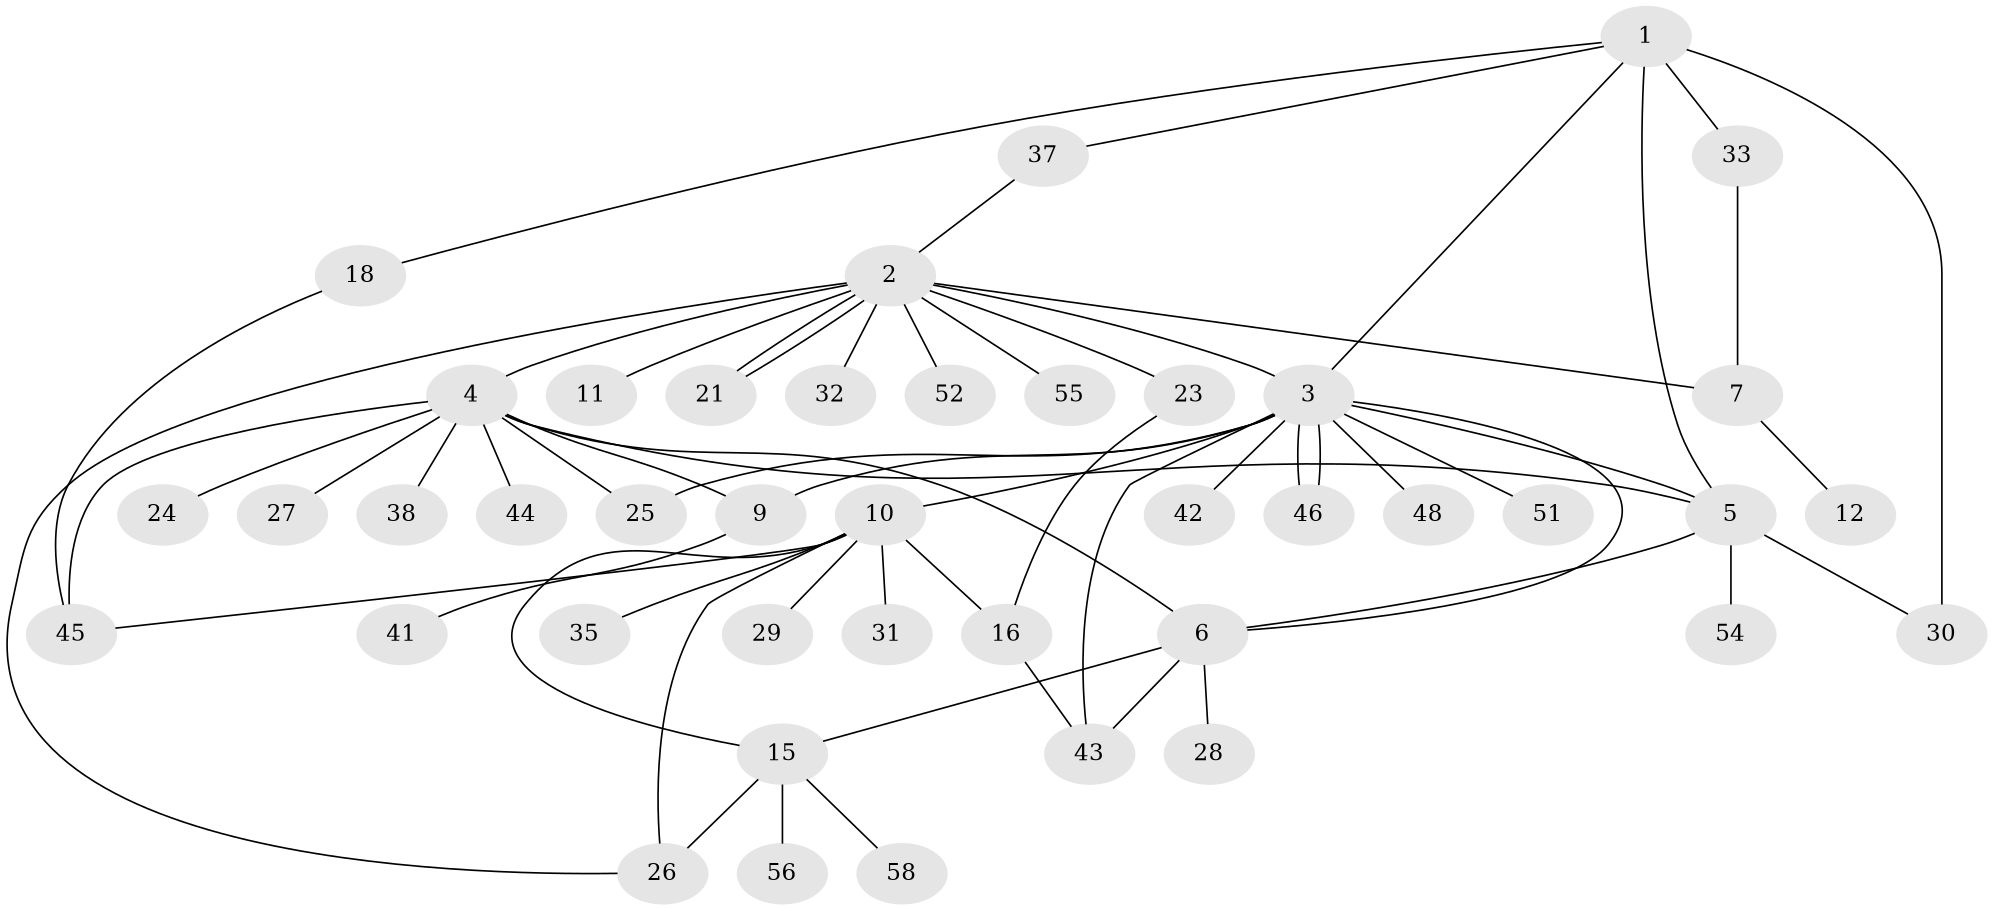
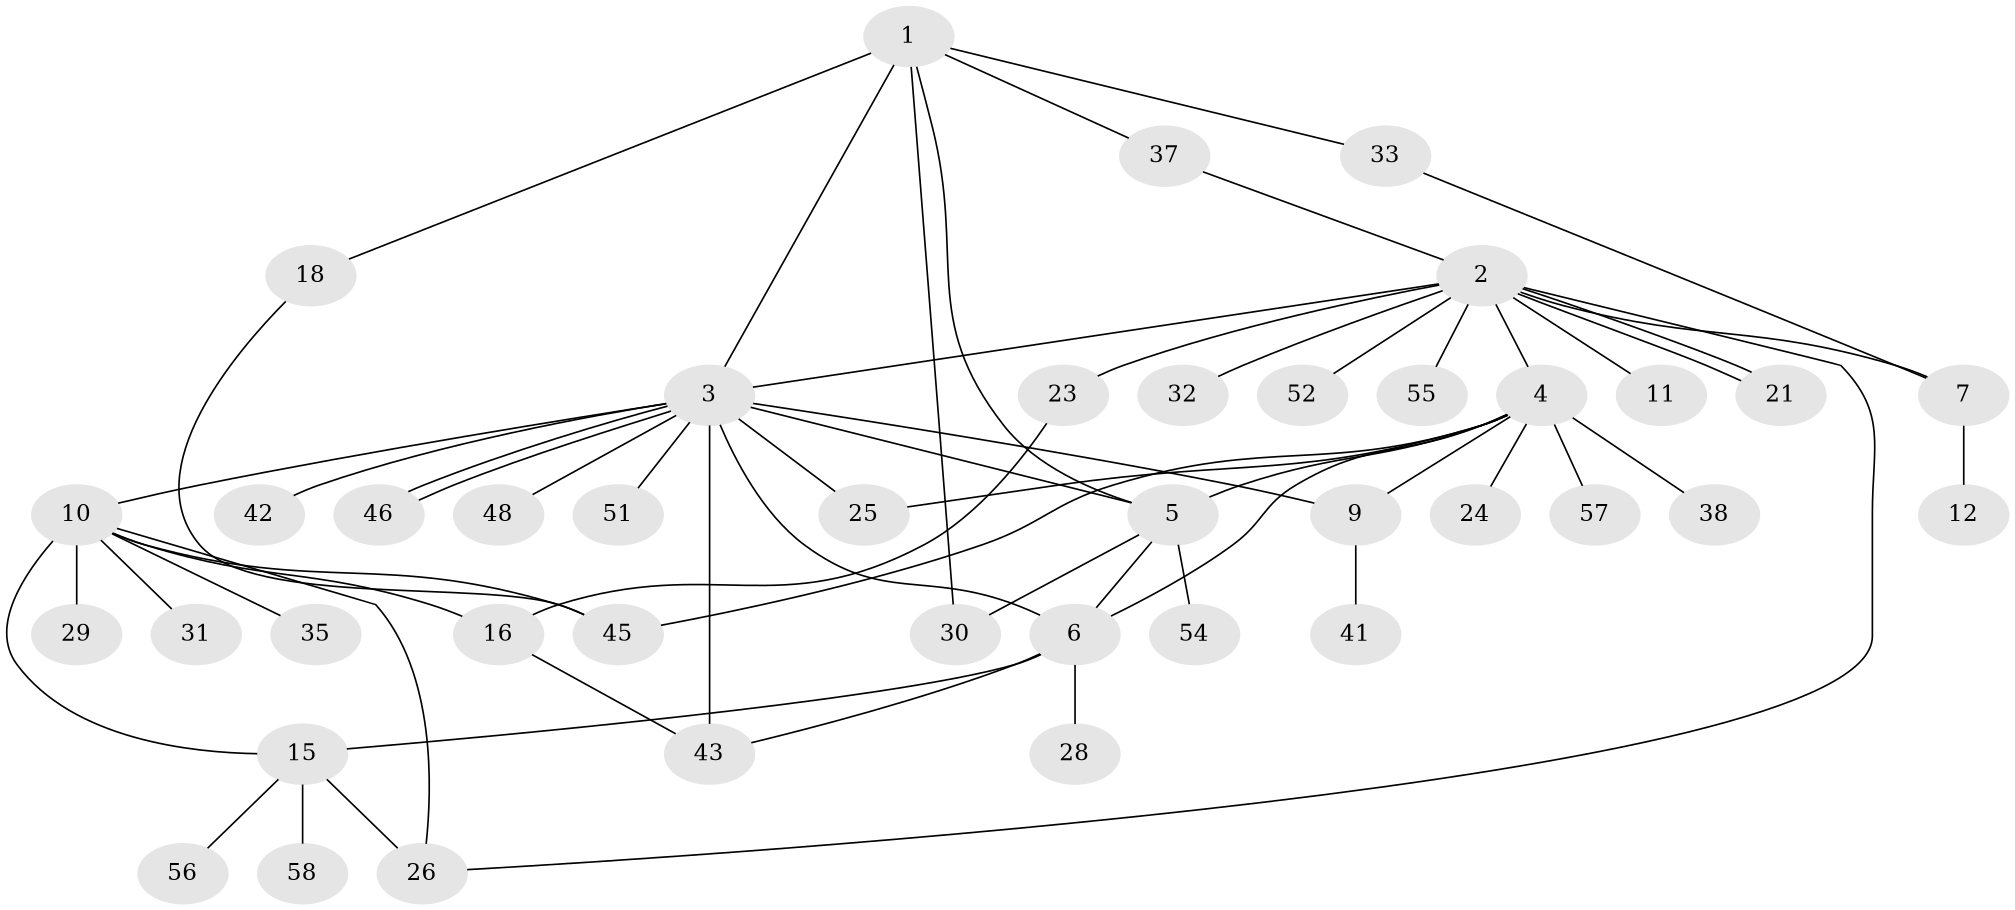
node "27": label "27" -> "57"
node "44": removed
